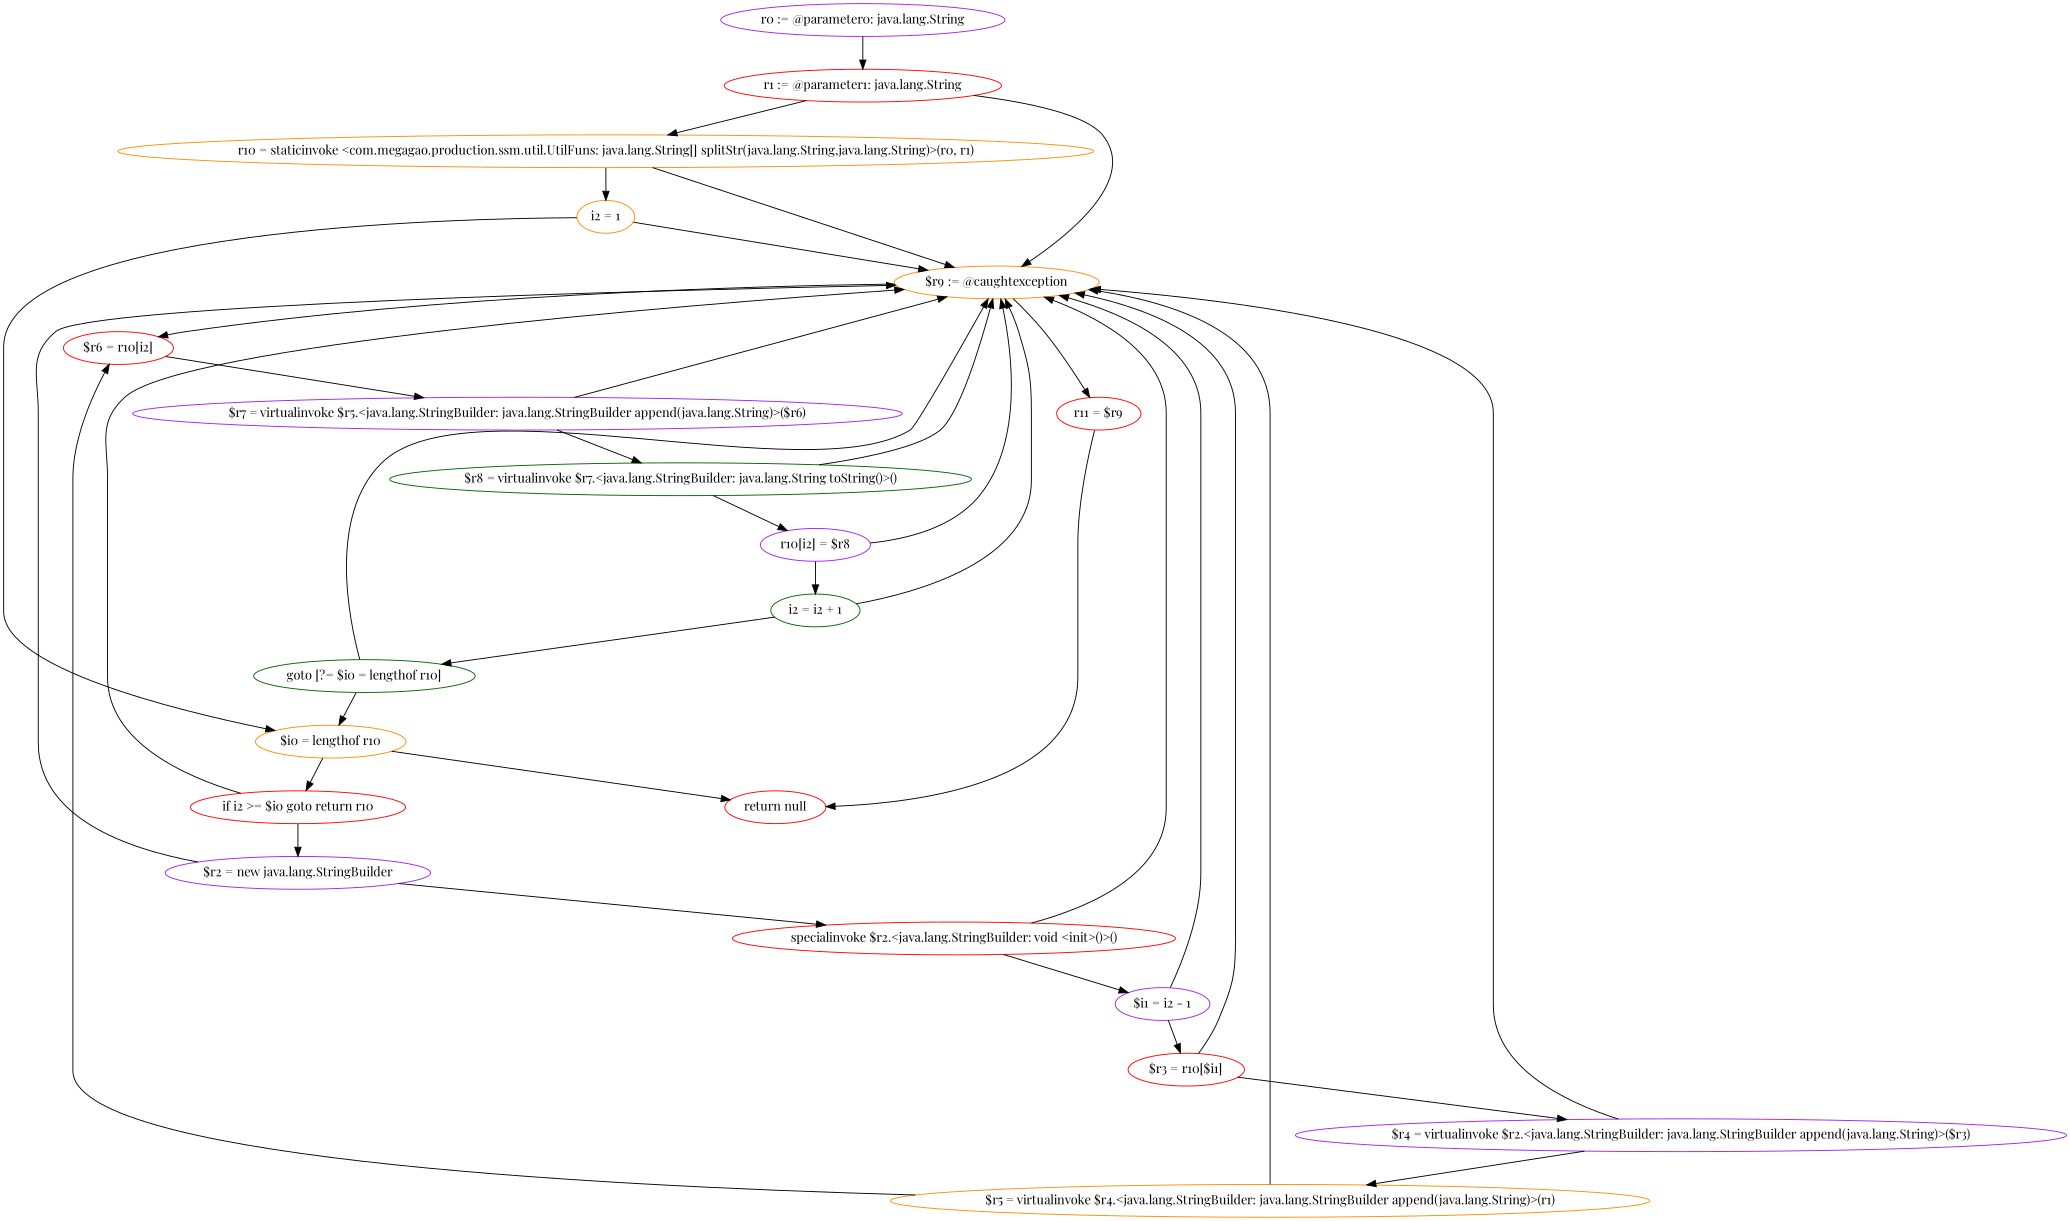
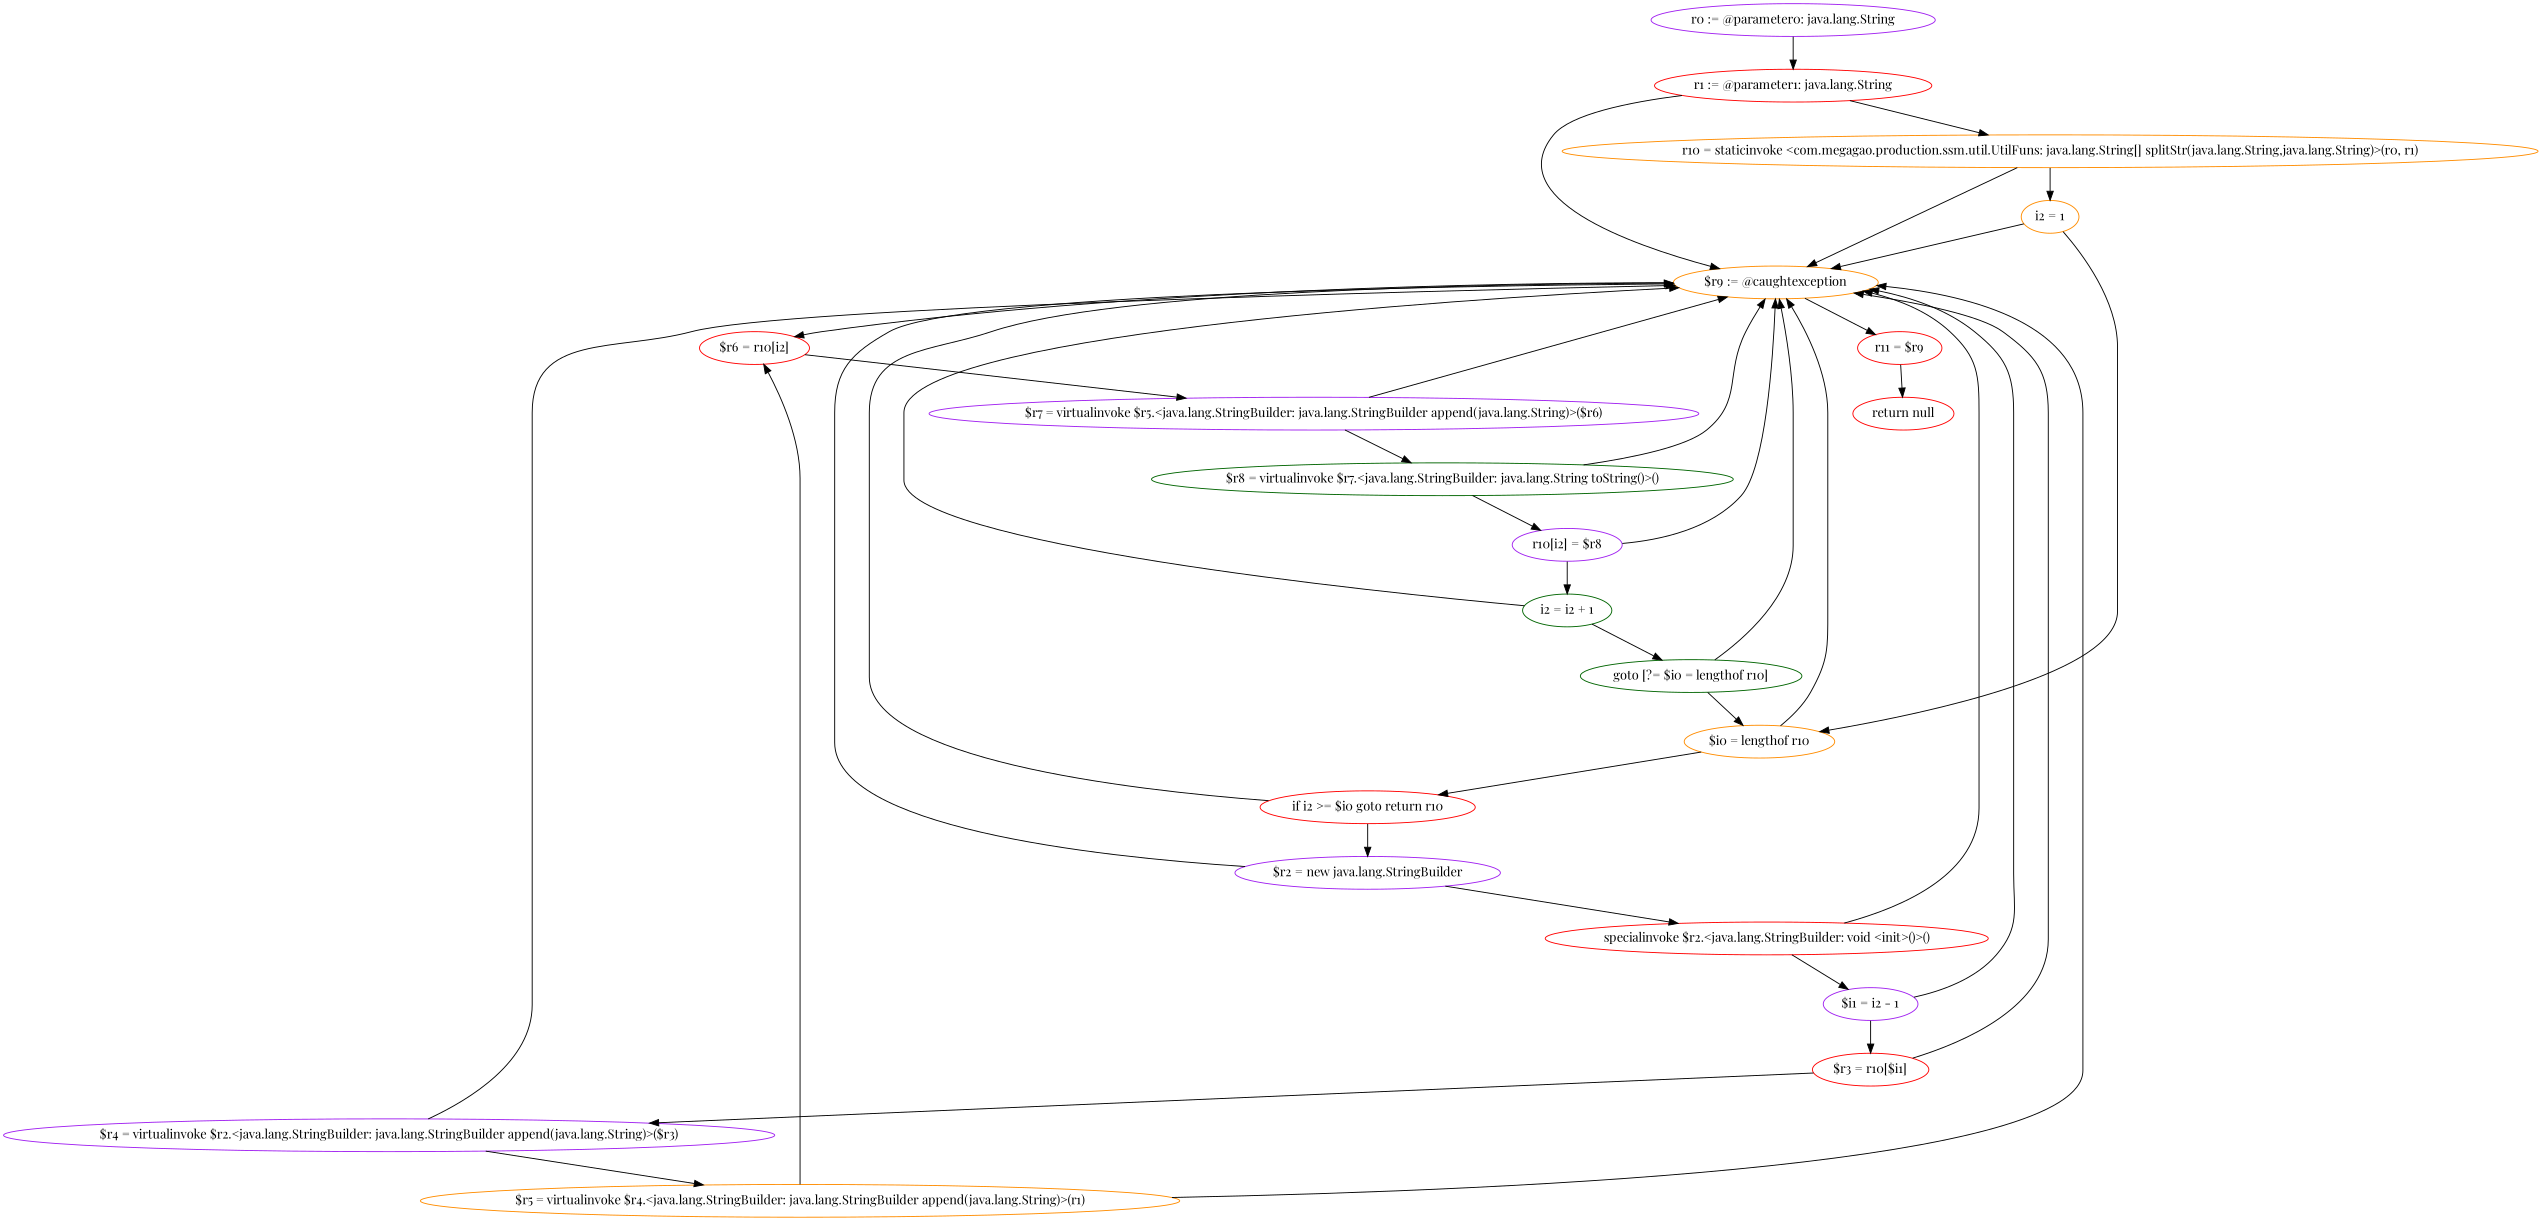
edge "$i0 = lengthof r10" -> "return null": now "$i0 = lengthof r10" -> "$r9 := @caughtexception"
